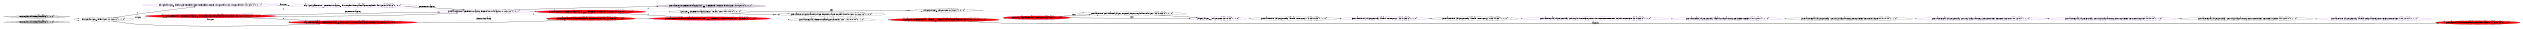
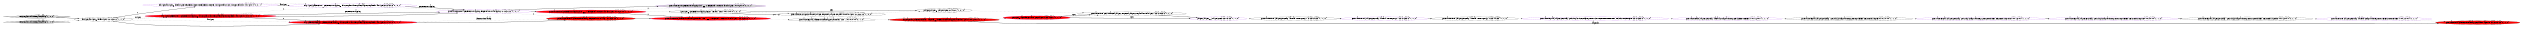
node "JobSpec jobSpec = (JobSpec)spec@@@9@@@['1', '0', '0']": shape diamond -> ellipse
edge "testCompilerWithoutTemplateCatalog['1', '0', '0']" -> "FlowSpec flowSpec = initFlowSpec()@@@3@@@['1', '1', '0']": style dotted -> bold
